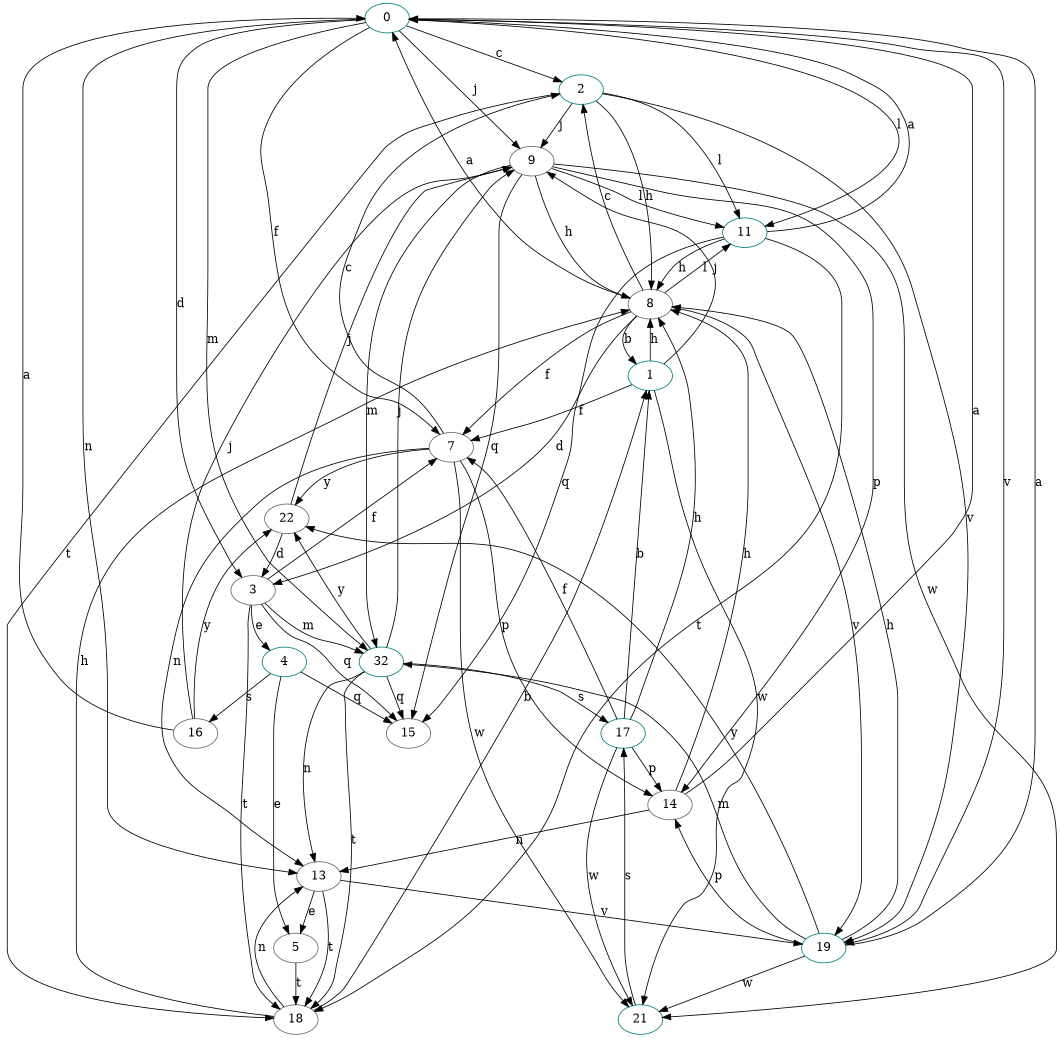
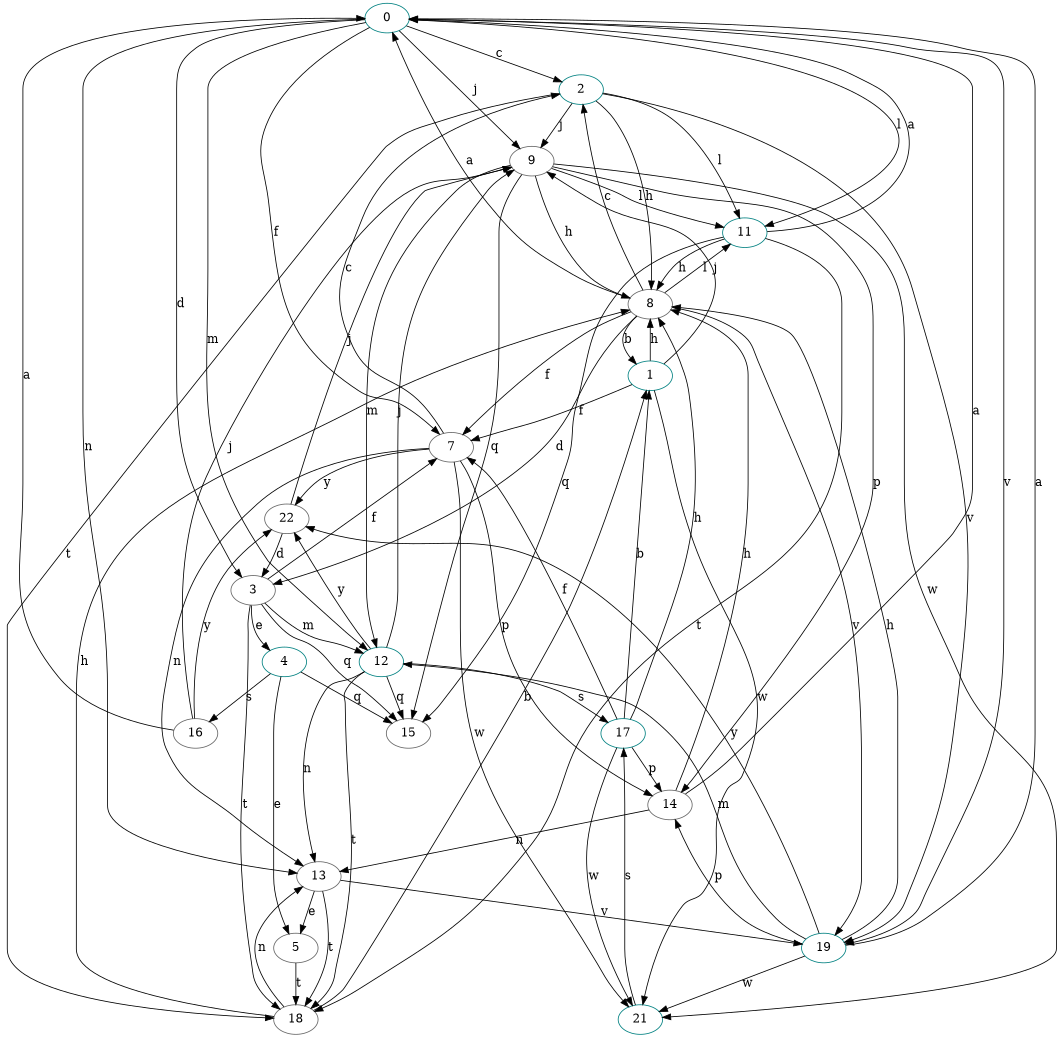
node "32": label "32" -> "12"
